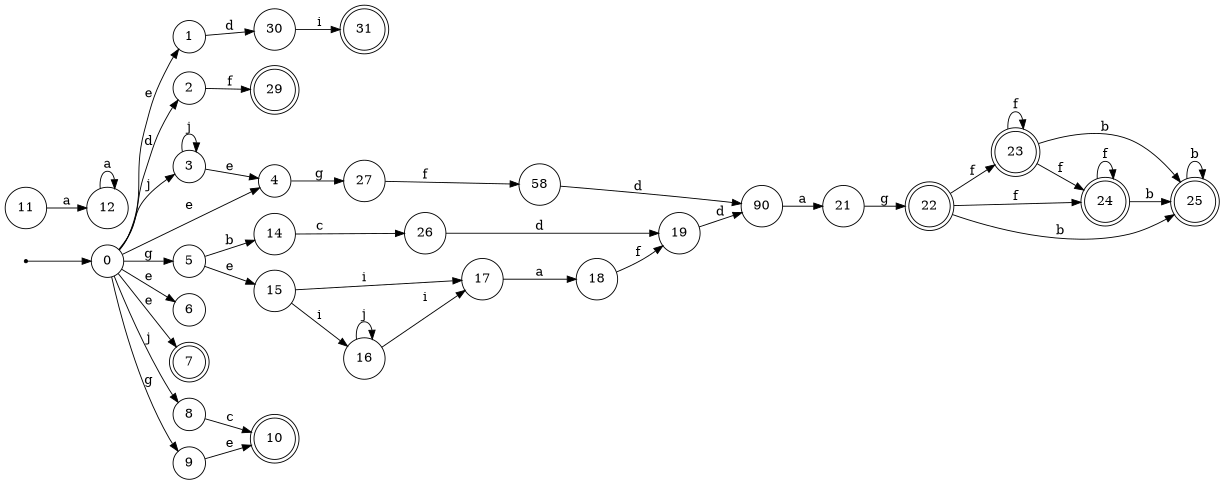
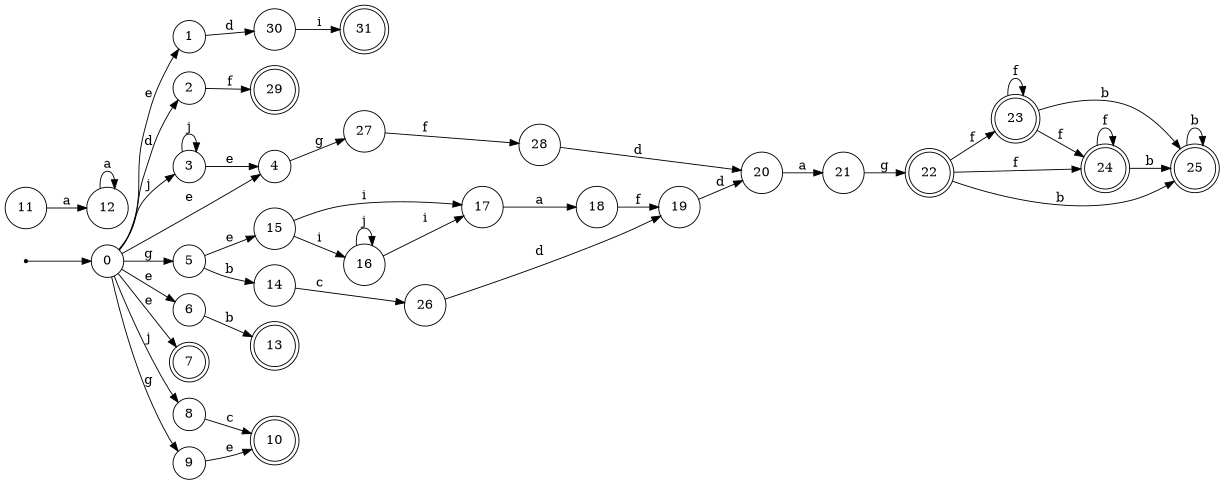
node "58": label "58" -> "28"
node "90": label "90" -> "20"
node "13": added
